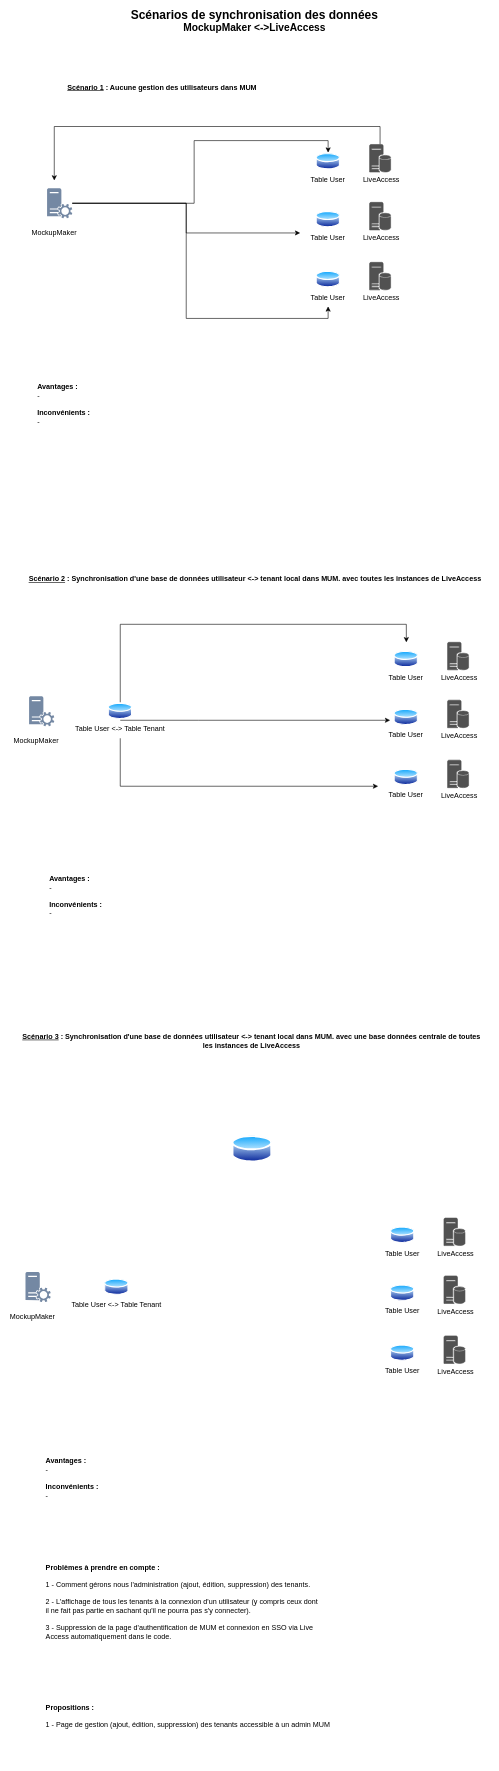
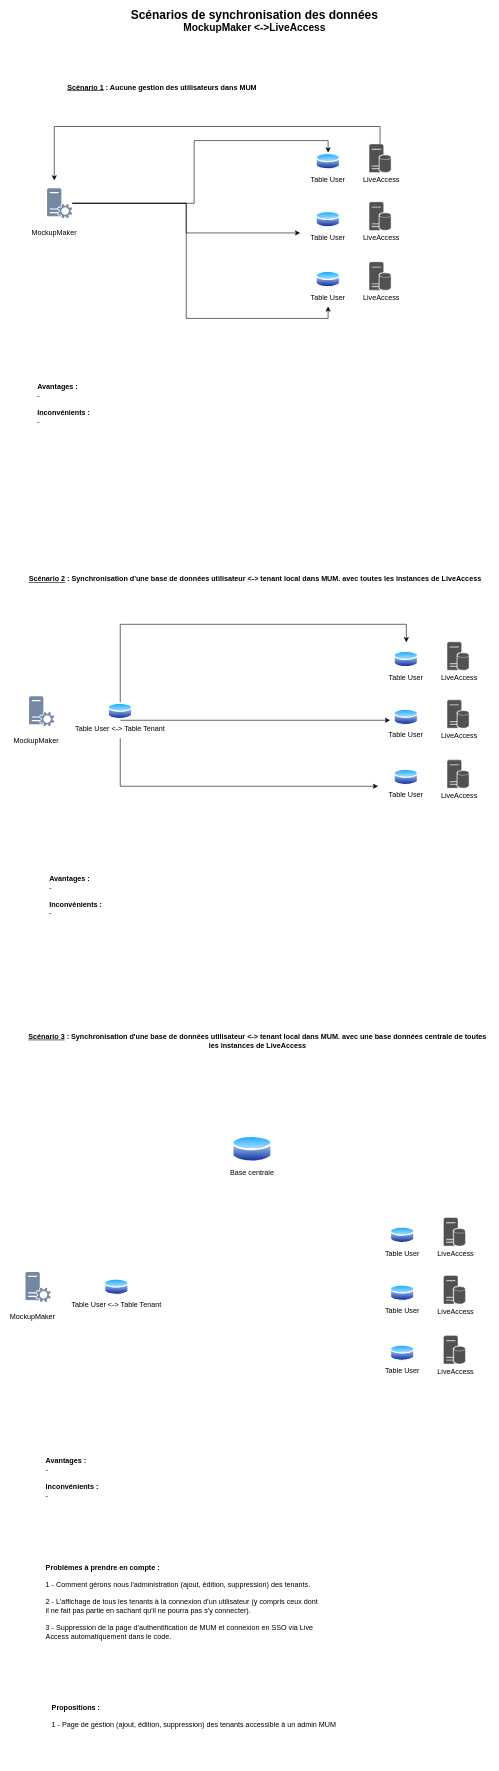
node "Scénario 3 : Synchronisation d'une base de données utilisateur <-> tenant local dans MUM. avec une base données centrale de toutes les instances de LiveAccess": moved (252, 1041) -> (258, 1041)
node "Base centrale": added
node "Propositions : 1 - Page de gestion (ajout, édition, suppression) des tenants accessible à un admin MUM": moved (239, 1716) -> (245, 1716)
